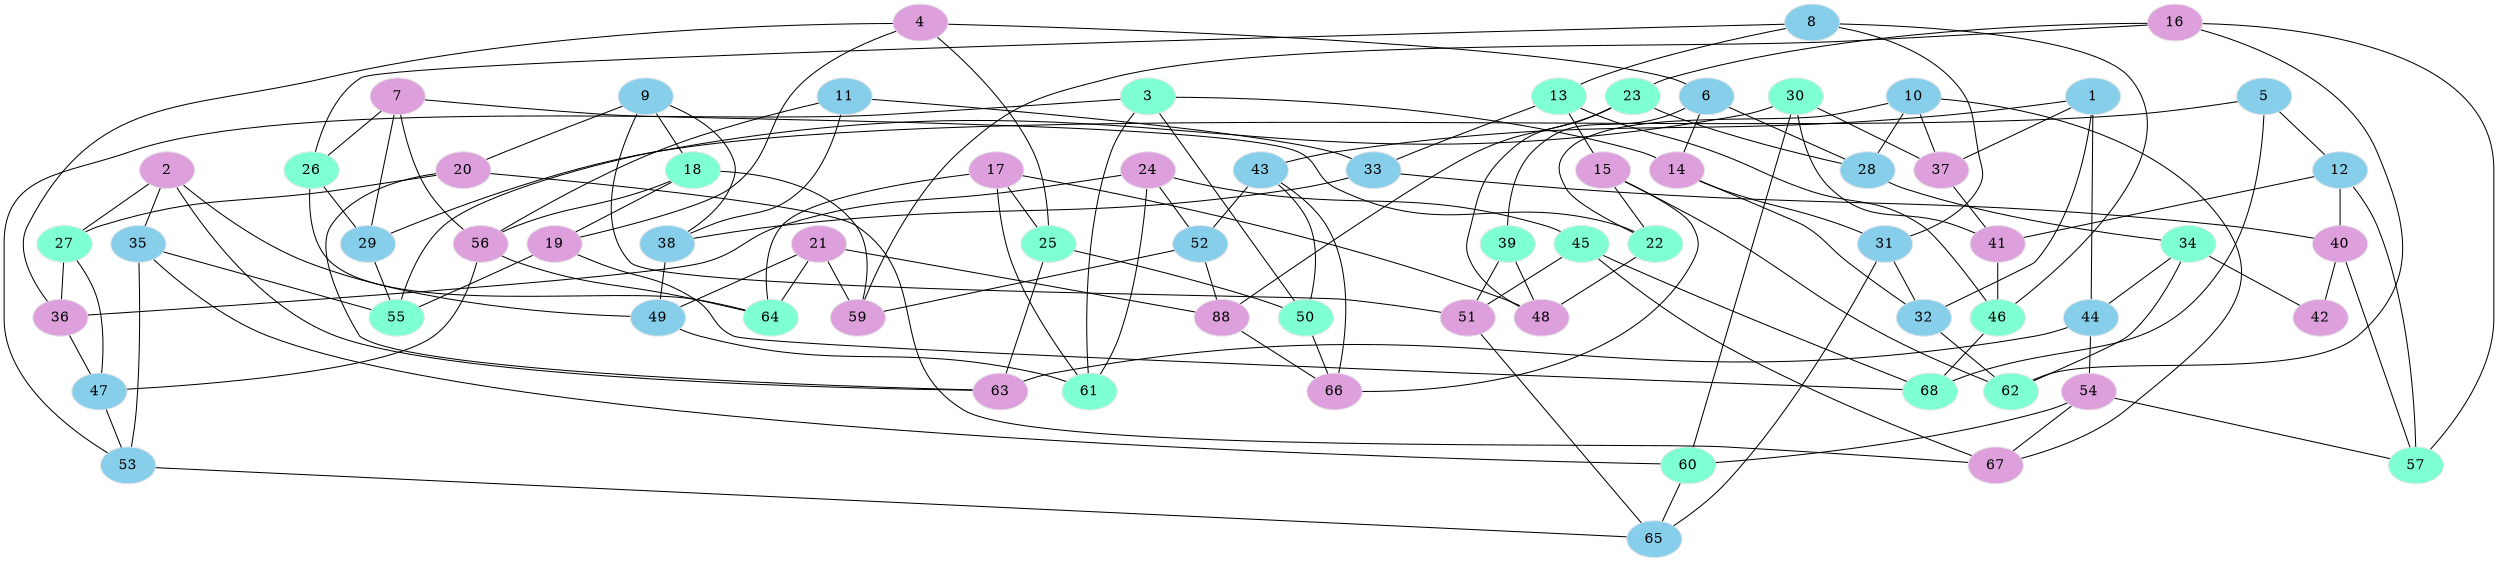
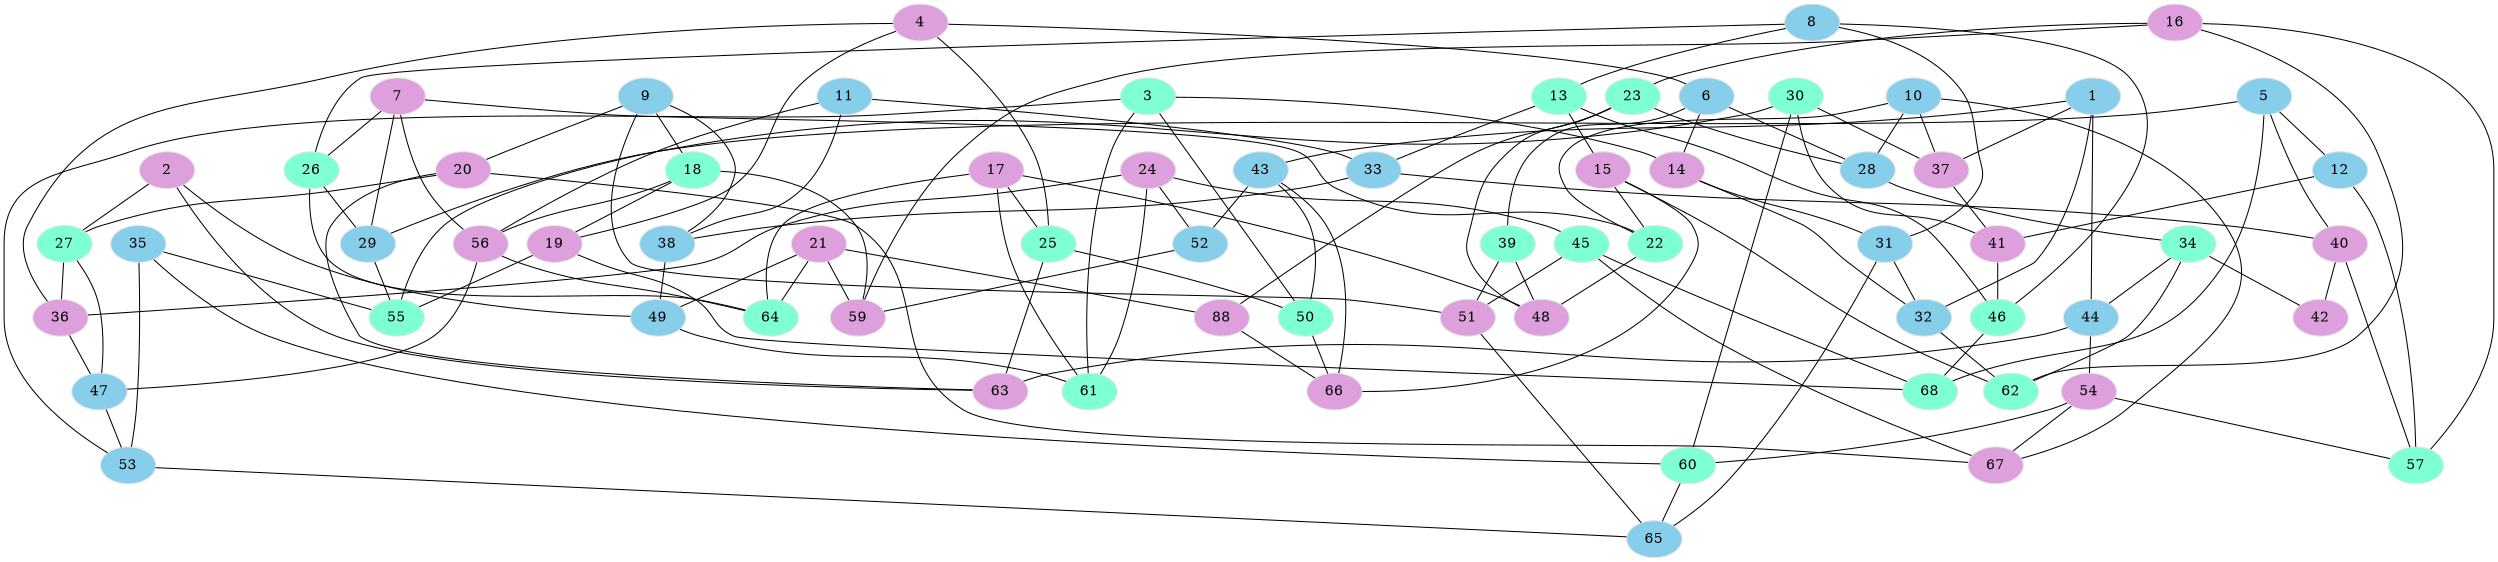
edge "2" -- "35": removed
edge "12" -- "40": now "5" -- "40"
edge "52" -- "88": removed
